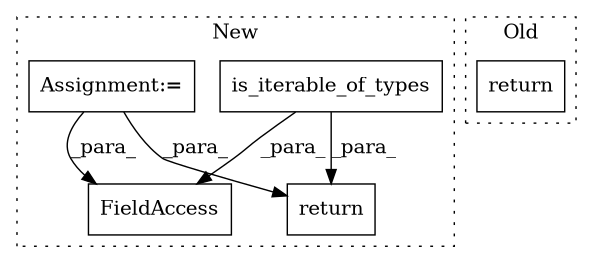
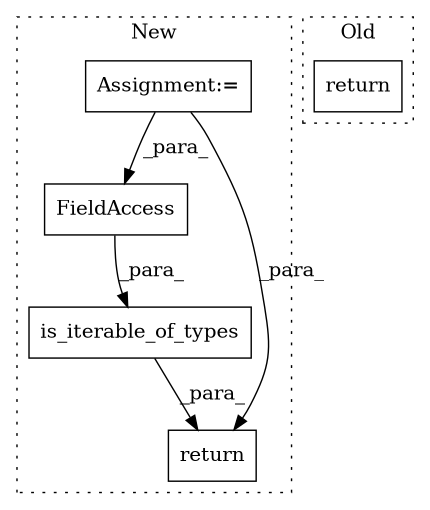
edge "is_iterable_of_types" -> "FieldAccess": reversed
